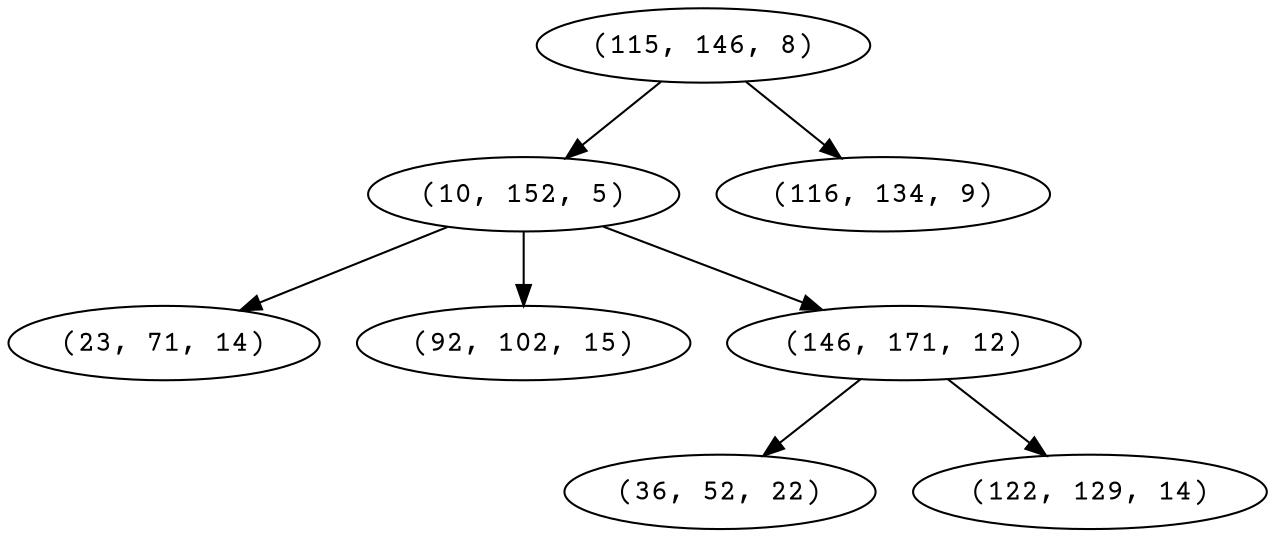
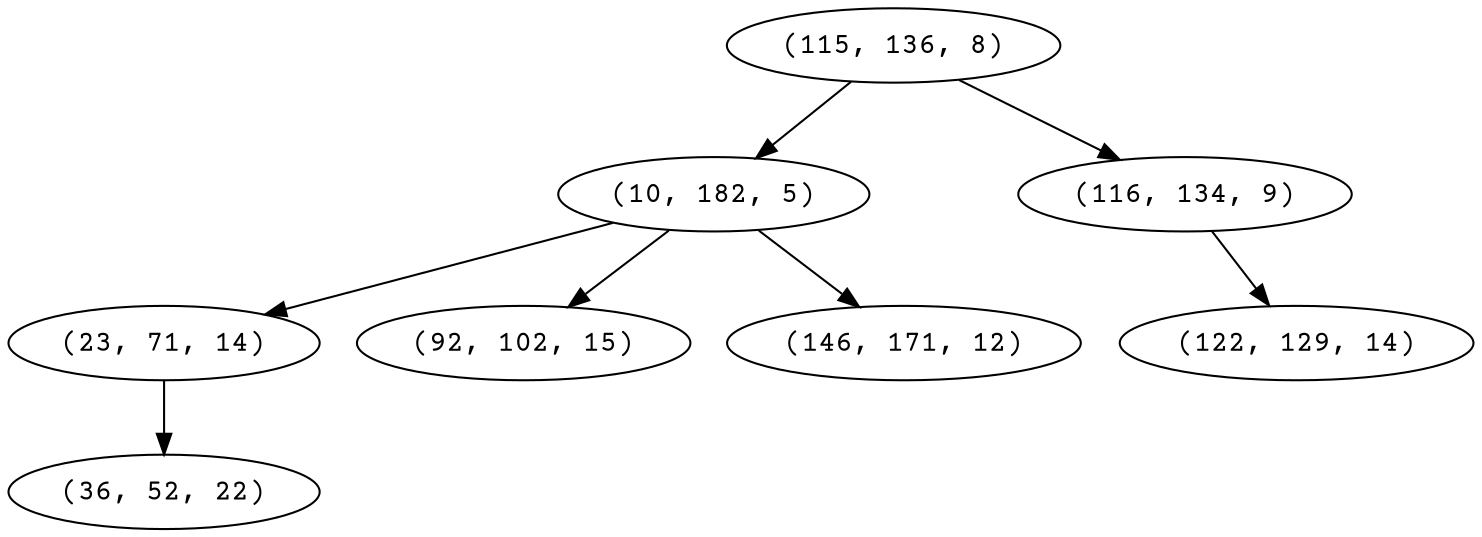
node "(115, 146, 8)": label "(115, 146, 8)" -> "(115, 136, 8)"
node "(10, 152, 5)": label "(10, 152, 5)" -> "(10, 182, 5)"
edge "(146, 171, 12)" -> "(36, 52, 22)": now "(23, 71, 14)" -> "(36, 52, 22)"
edge "(146, 171, 12)" -> "(122, 129, 14)": now "(116, 134, 9)" -> "(122, 129, 14)"
